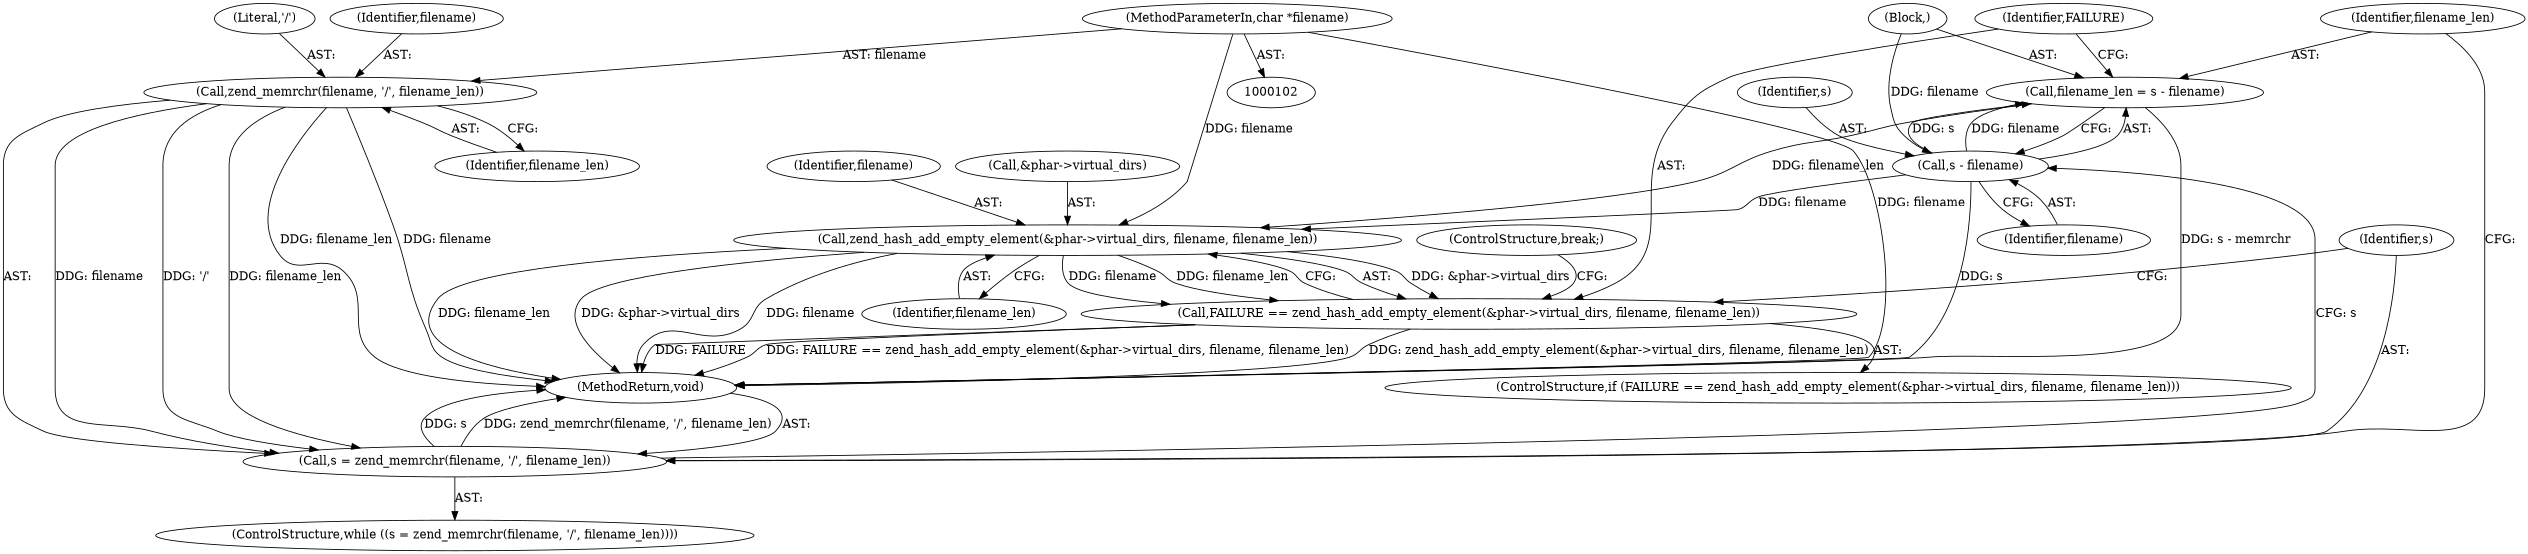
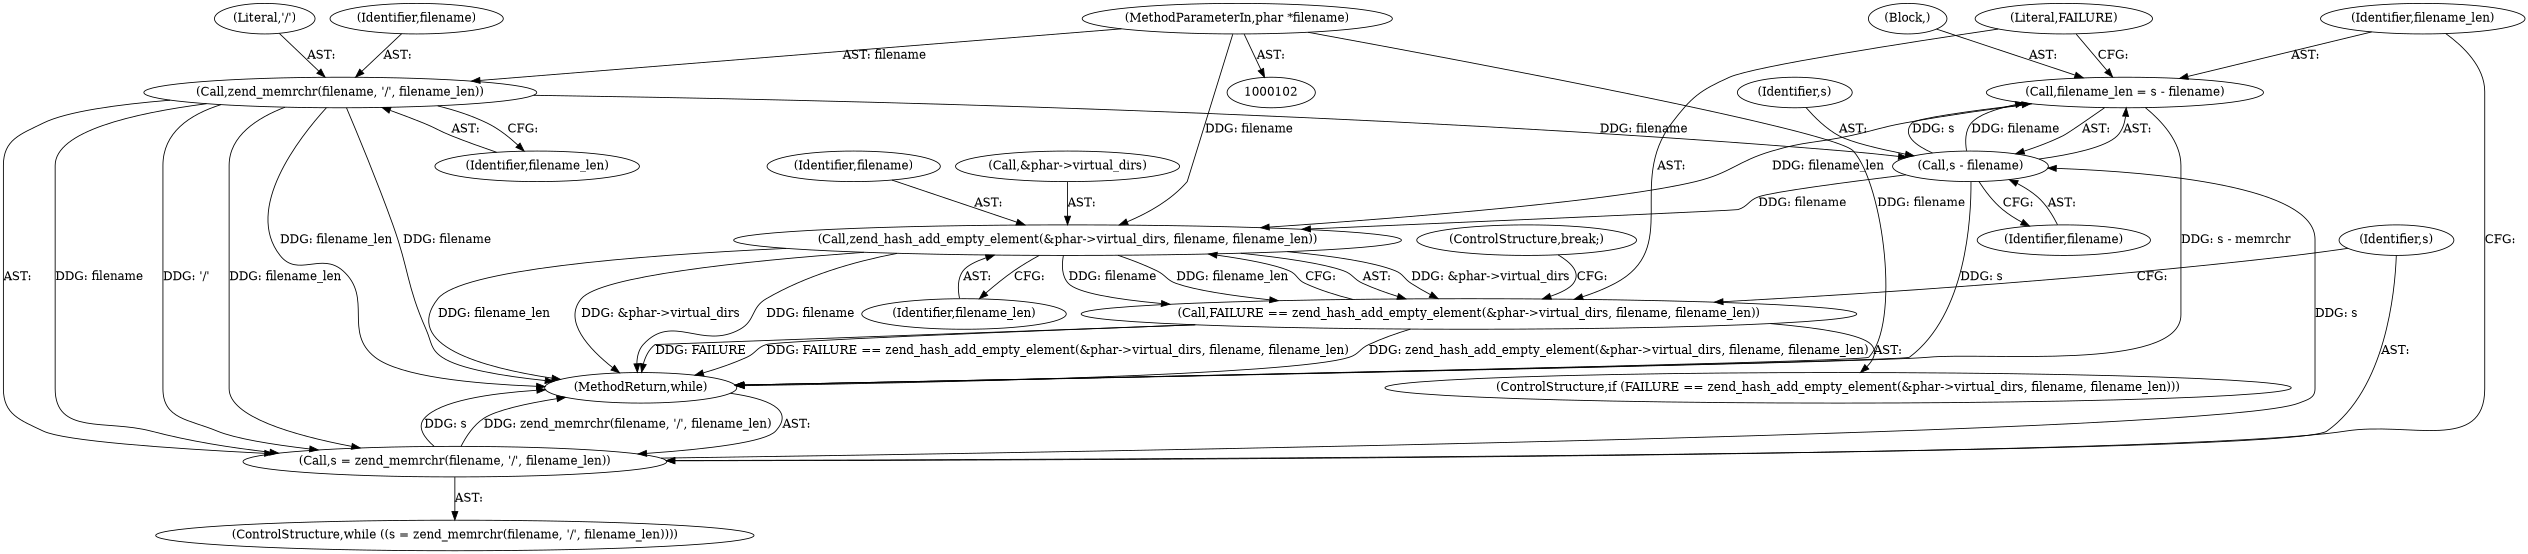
node "(MethodParameterIn,char *filename)": label "(MethodParameterIn,char *filename)" -> "(MethodParameterIn,phar *filename)"
node "(Identifier,FAILURE)": label "(Identifier,FAILURE)" -> "(Literal,FAILURE)"
edge "(Block,)" -> "(Call,s - filename)": now "(Call,zend_memrchr(filename, '/', filename_len))" -> "(Call,s - filename)"
edge "(Call,filename_len = s - filename)" -> "(Call,s - filename)": label "CFG: " -> "AST: "
edge "(Call,s = zend_memrchr(filename, '/', filename_len))" -> "(Call,s - filename)": label "CFG: s" -> "DDG: s"
node "(MethodReturn,void)": label "(MethodReturn,void)" -> "(MethodReturn,while)"
